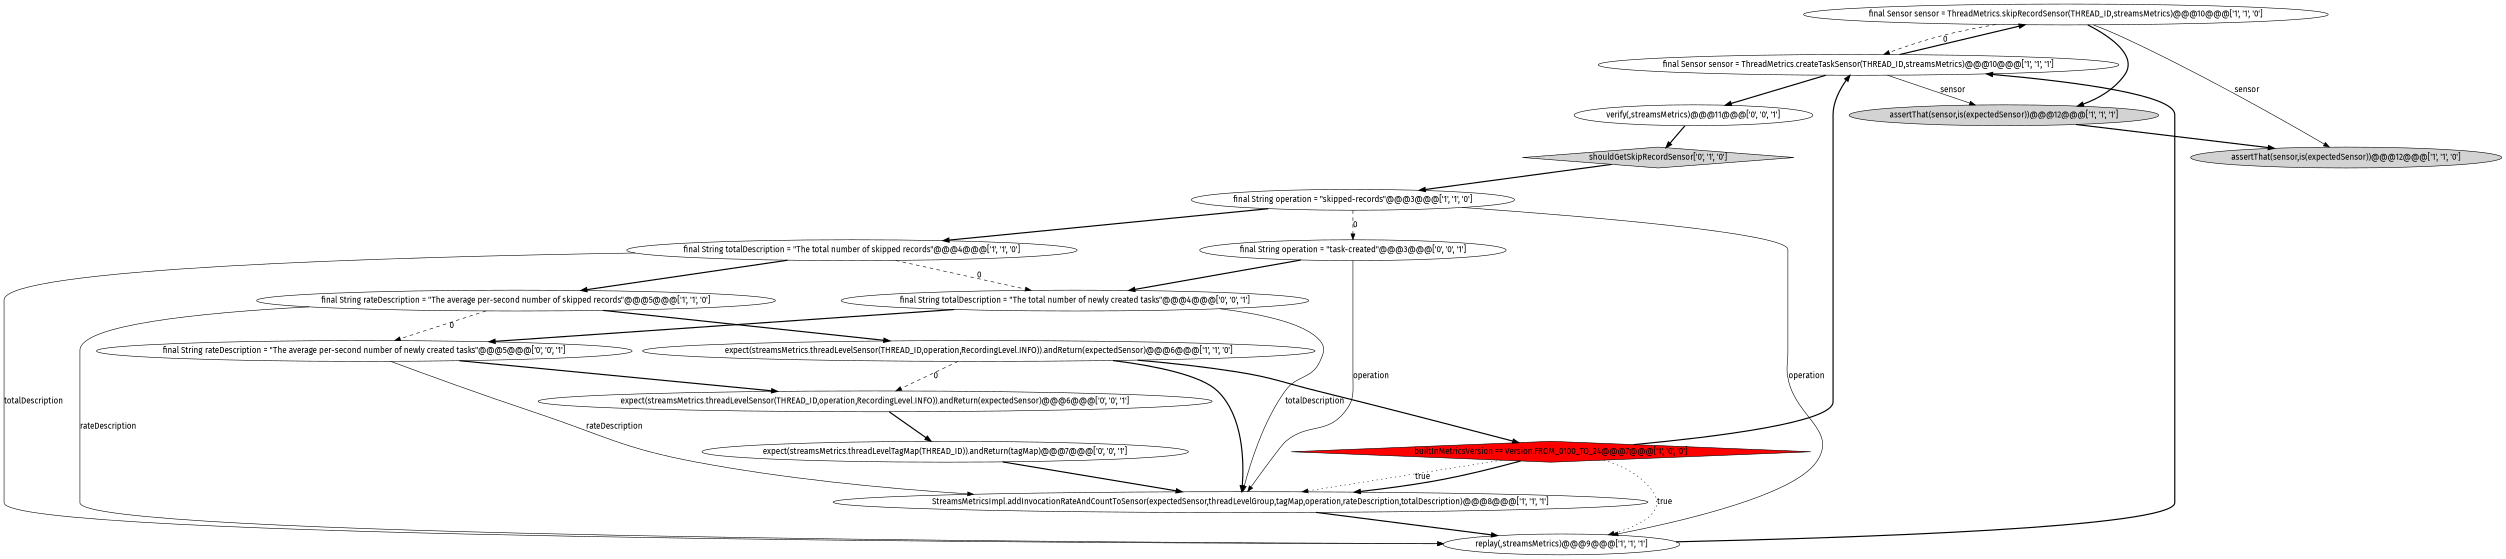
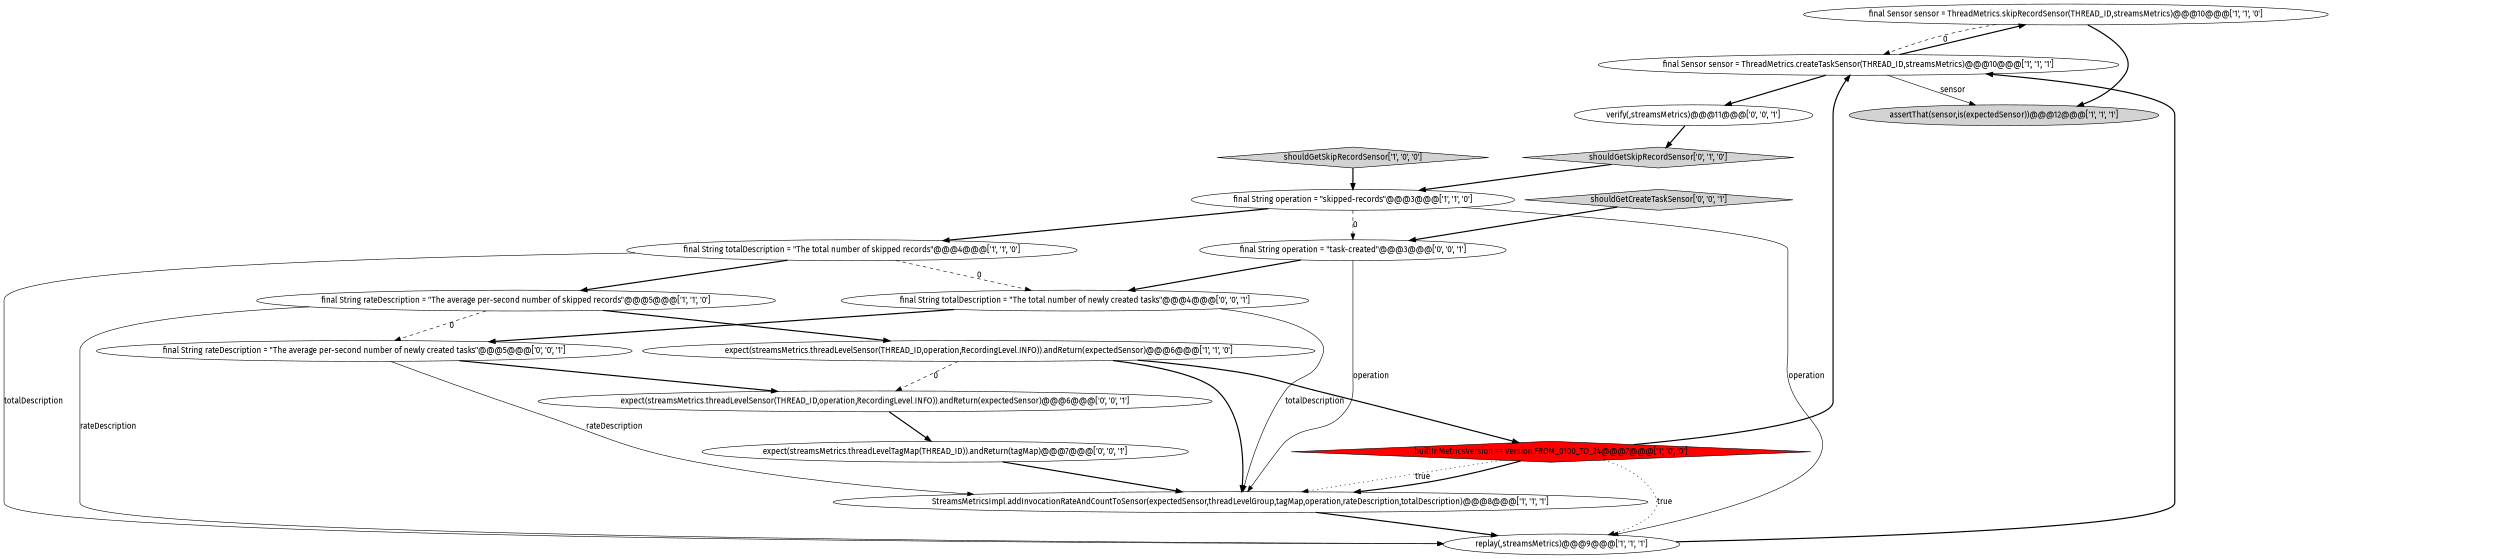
node "shouldGetSkipRecordSensor['1', '0', '0']": added
node "assertThat(sensor,is(expectedSensor))@@@12@@@['1', '1', '0']": removed
node "shouldGetCreateTaskSensor['0', '0', '1']": added
